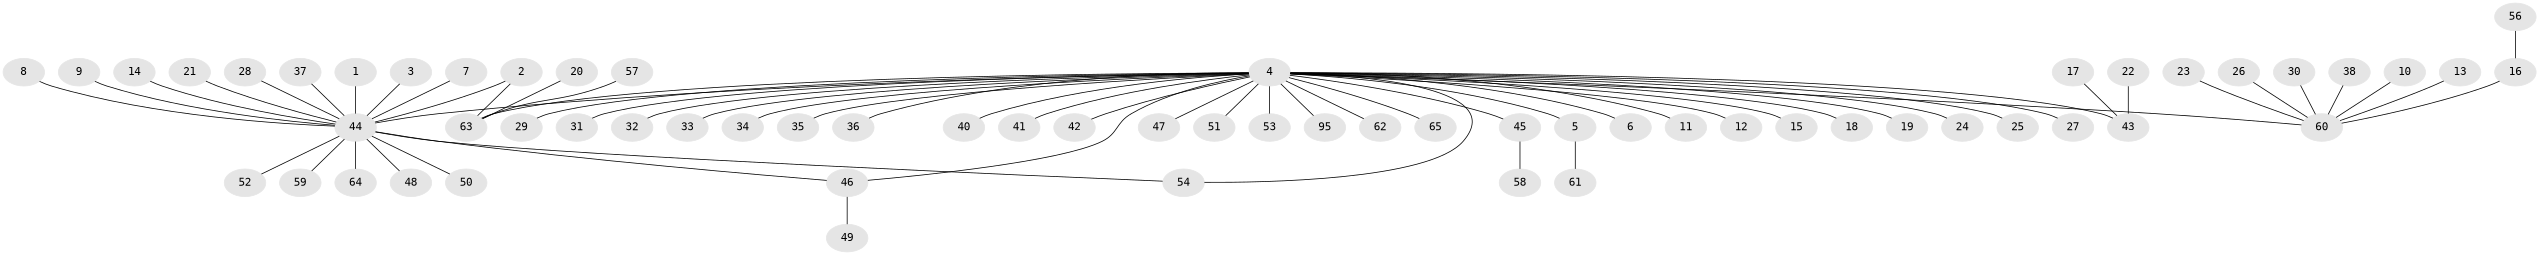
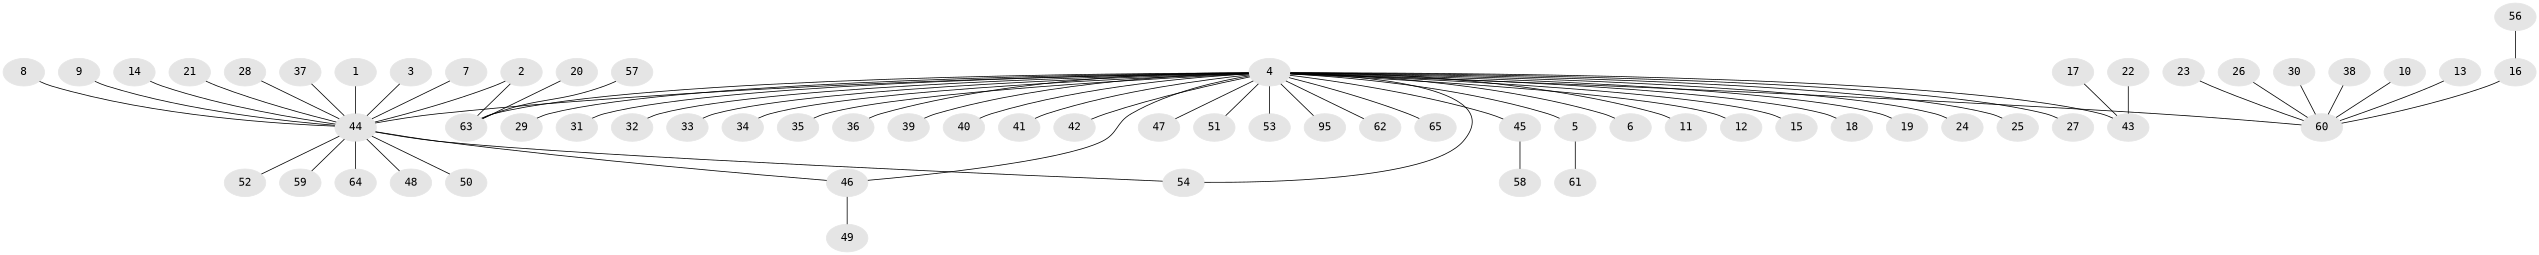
node "39": added
